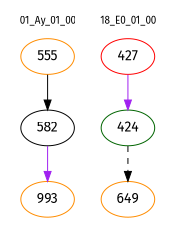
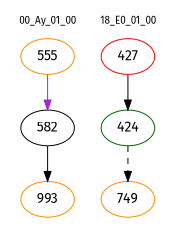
cluster "01_Ay_01_00": label "01_Ay_01_00" -> "00_Ay_01_00"
edge "555" -> "582": color black -> purple
edge "427" -> "424": color purple -> black
edge "582" -> "993": color purple -> black
node "649": label "649" -> "749"
